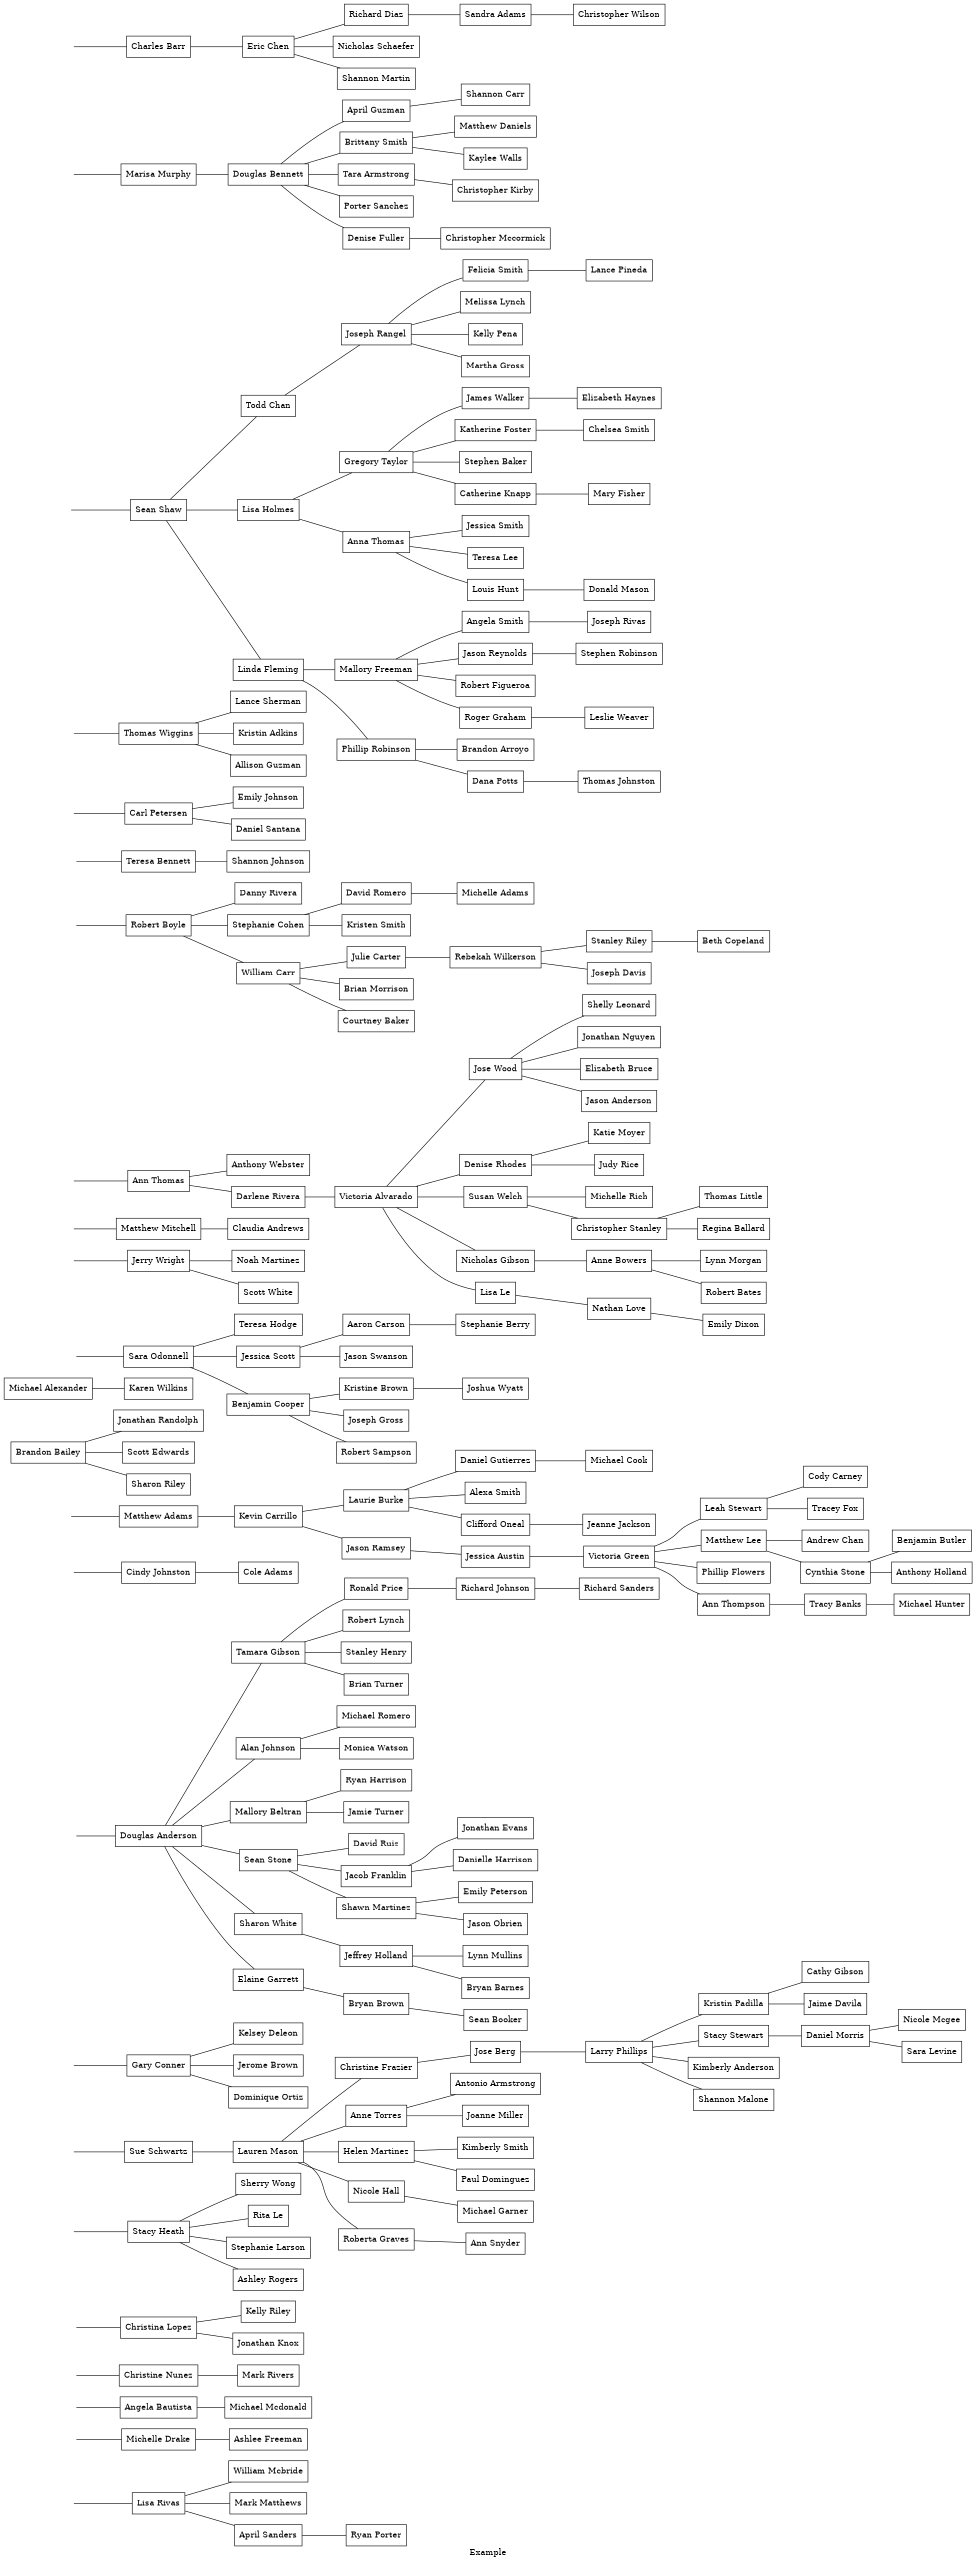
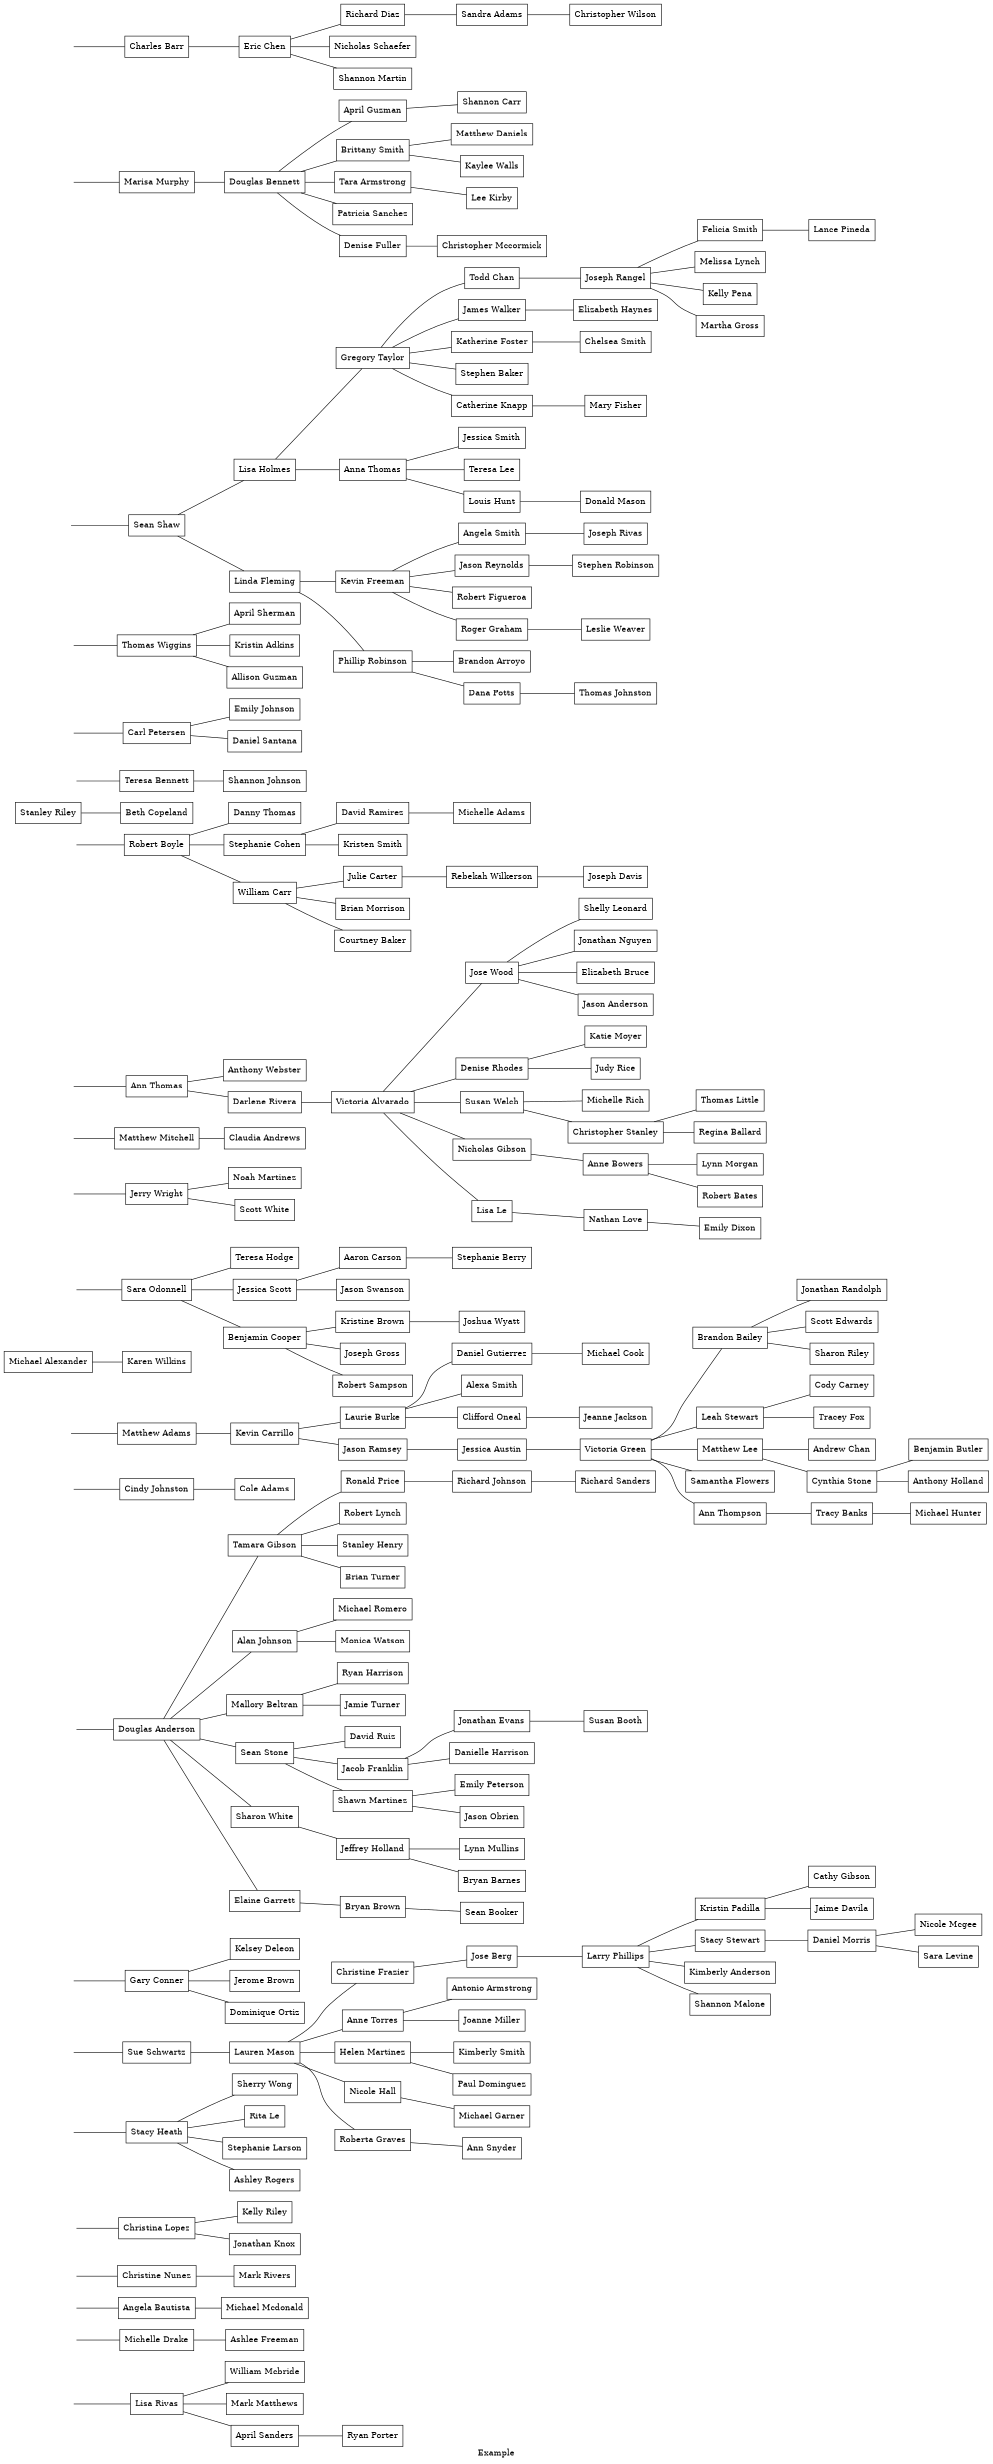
node "Christopher Kirby": label "Christopher Kirby" -> "Lee Kirby"
node "Porter Sanchez": label "Porter Sanchez" -> "Patricia Sanchez"
edge "Todd Chan" -- "Sean Shaw": now "Todd Chan" -- "Gregory Taylor"
node "Mallory Freeman": label "Mallory Freeman" -> "Kevin Freeman"
node "Lance Sherman": label "Lance Sherman" -> "April Sherman"
node "Danny Rivera": label "Danny Rivera" -> "Danny Thomas"
node "David Romero": label "David Romero" -> "David Ramirez"
edge "Stanley Riley" -- "Rebekah Wilkerson": removed
edge "Brandon Bailey" -- "Victoria Green": added
node "Phillip Flowers": label "Phillip Flowers" -> "Samantha Flowers"
node "Susan Booth": added
